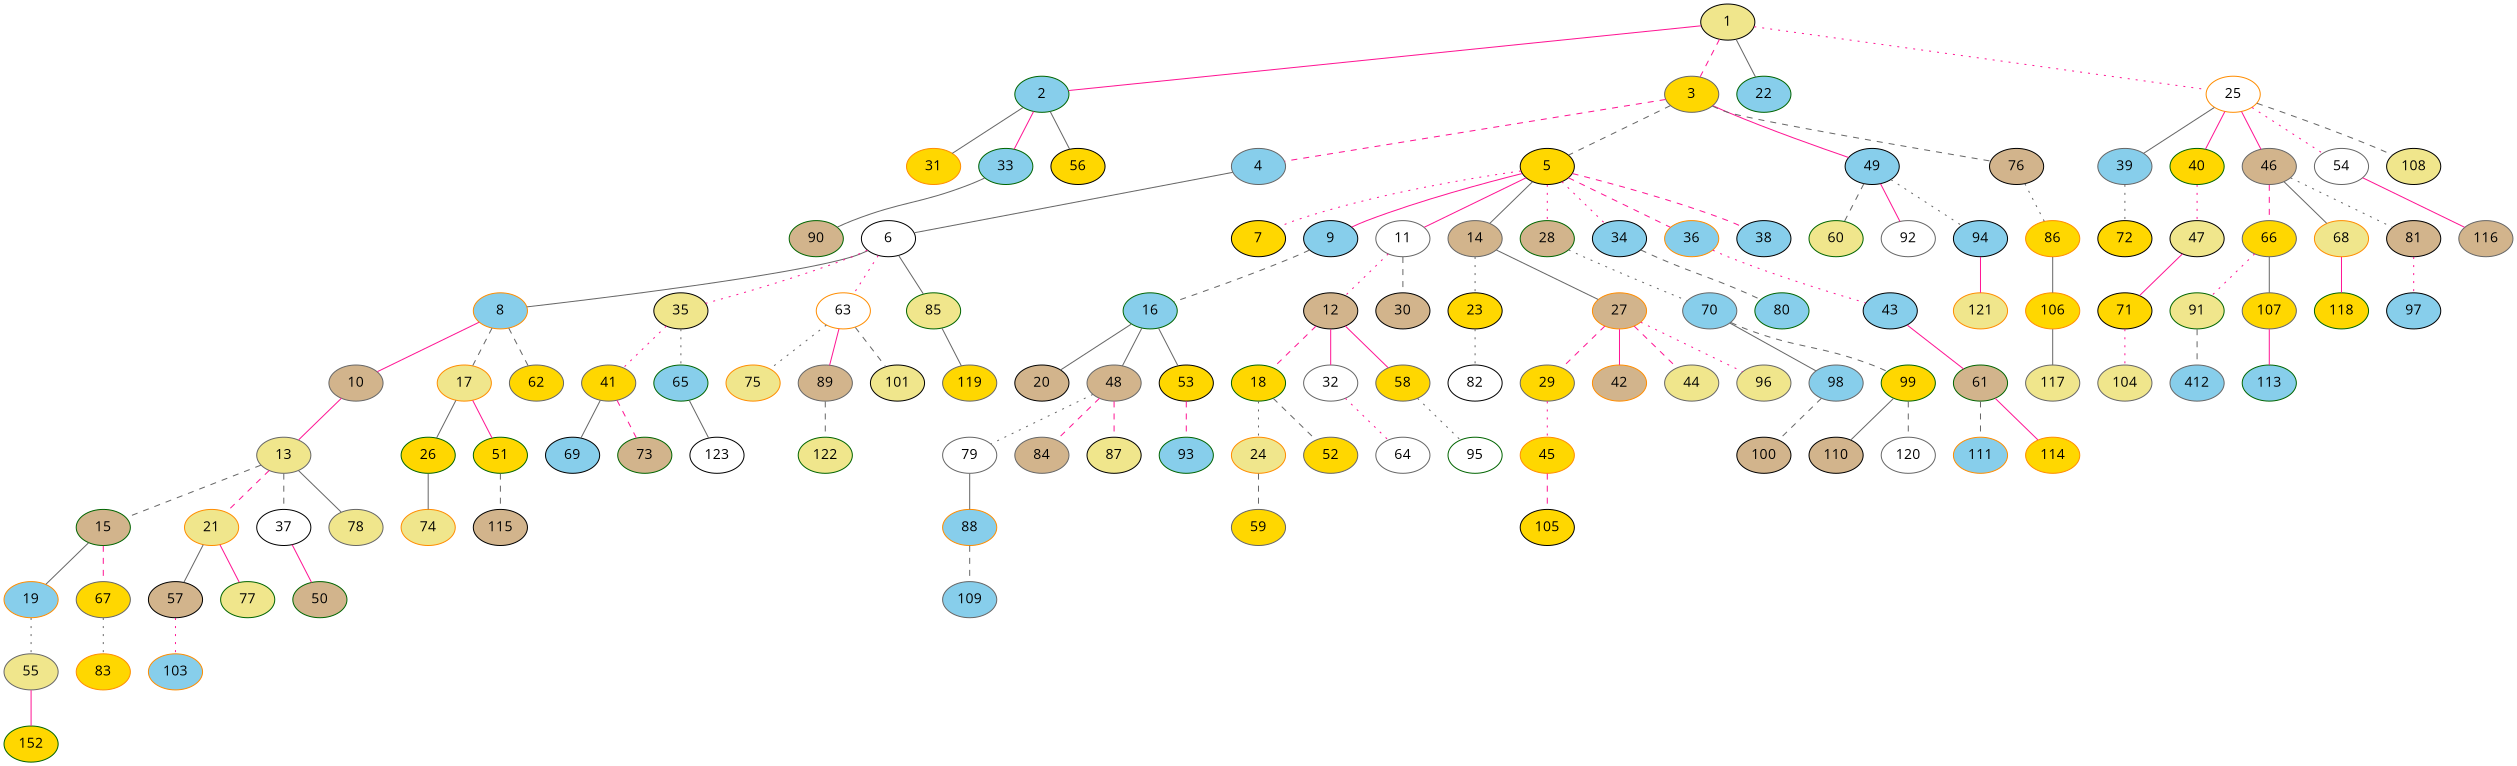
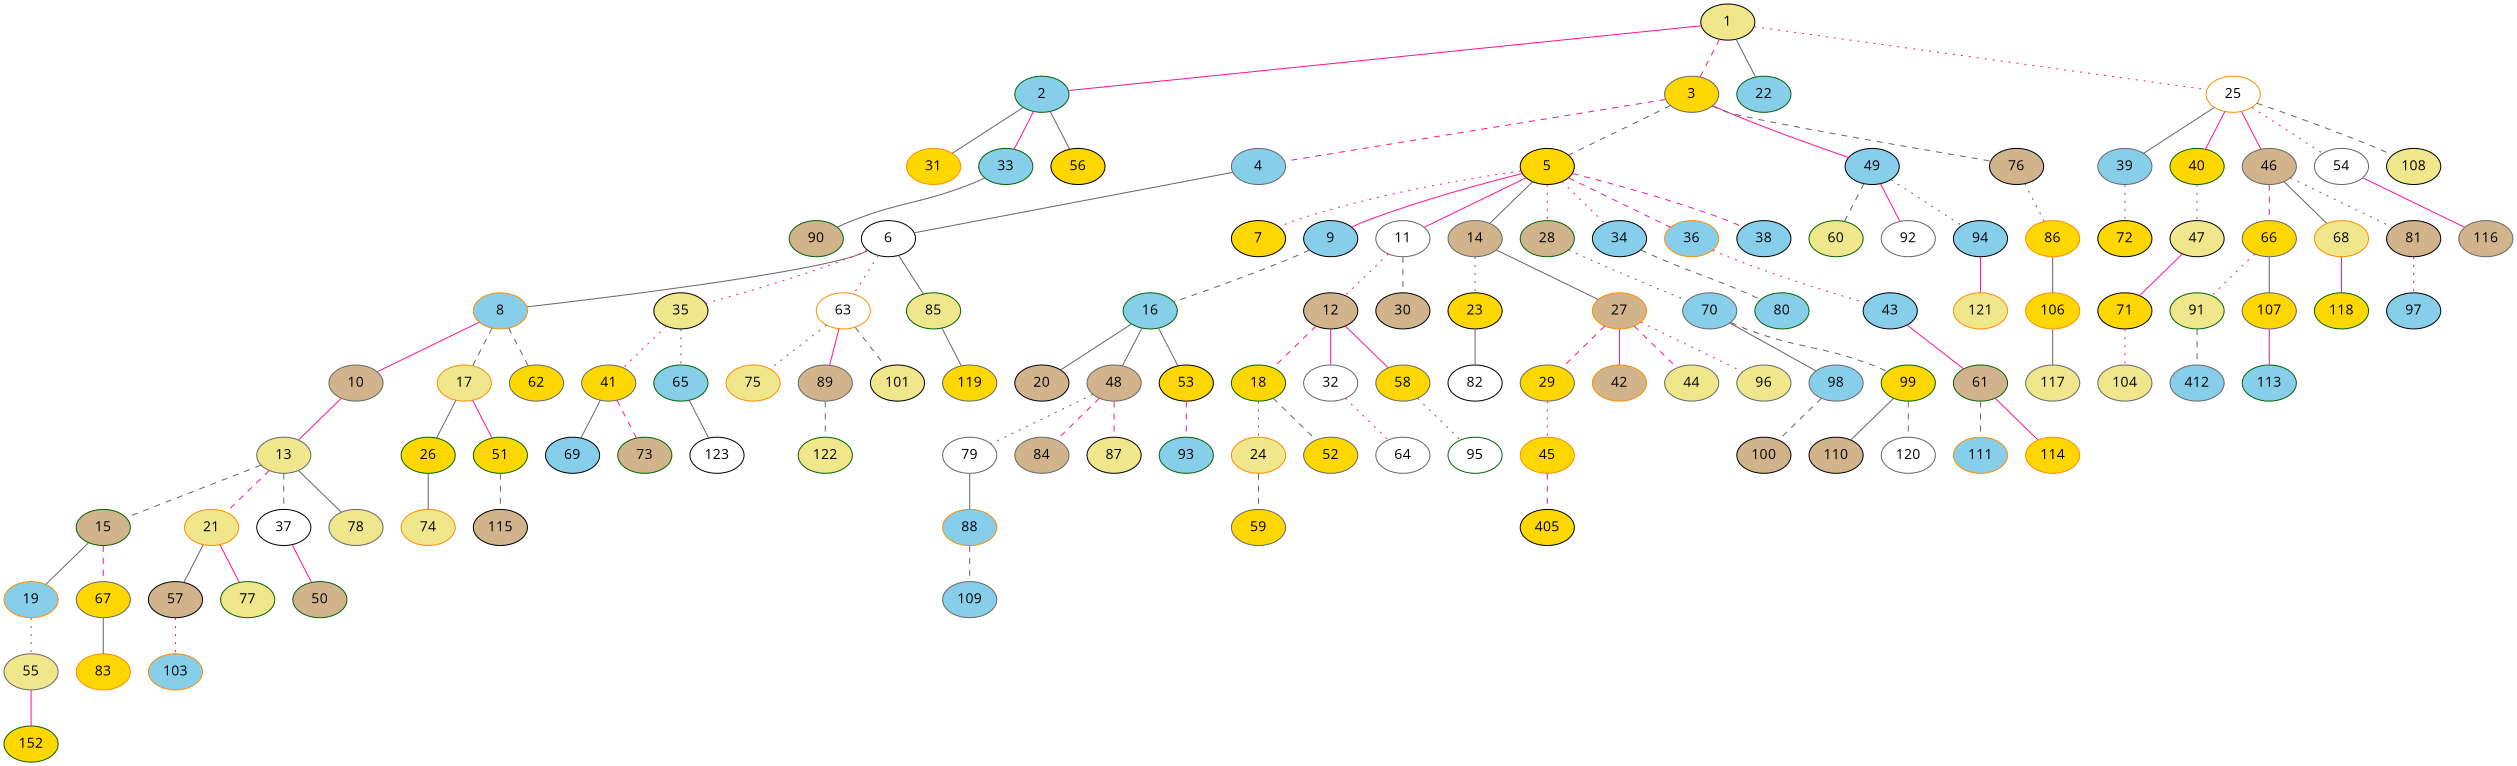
edge "23" -- "82": style dotted -> solid
node "105": label "105" -> "405"
edge "67" -- "83": style dotted -> solid
